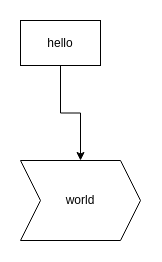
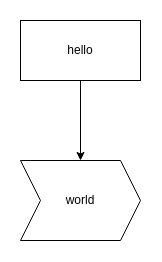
node "hello": size 80x45 -> 120x60
